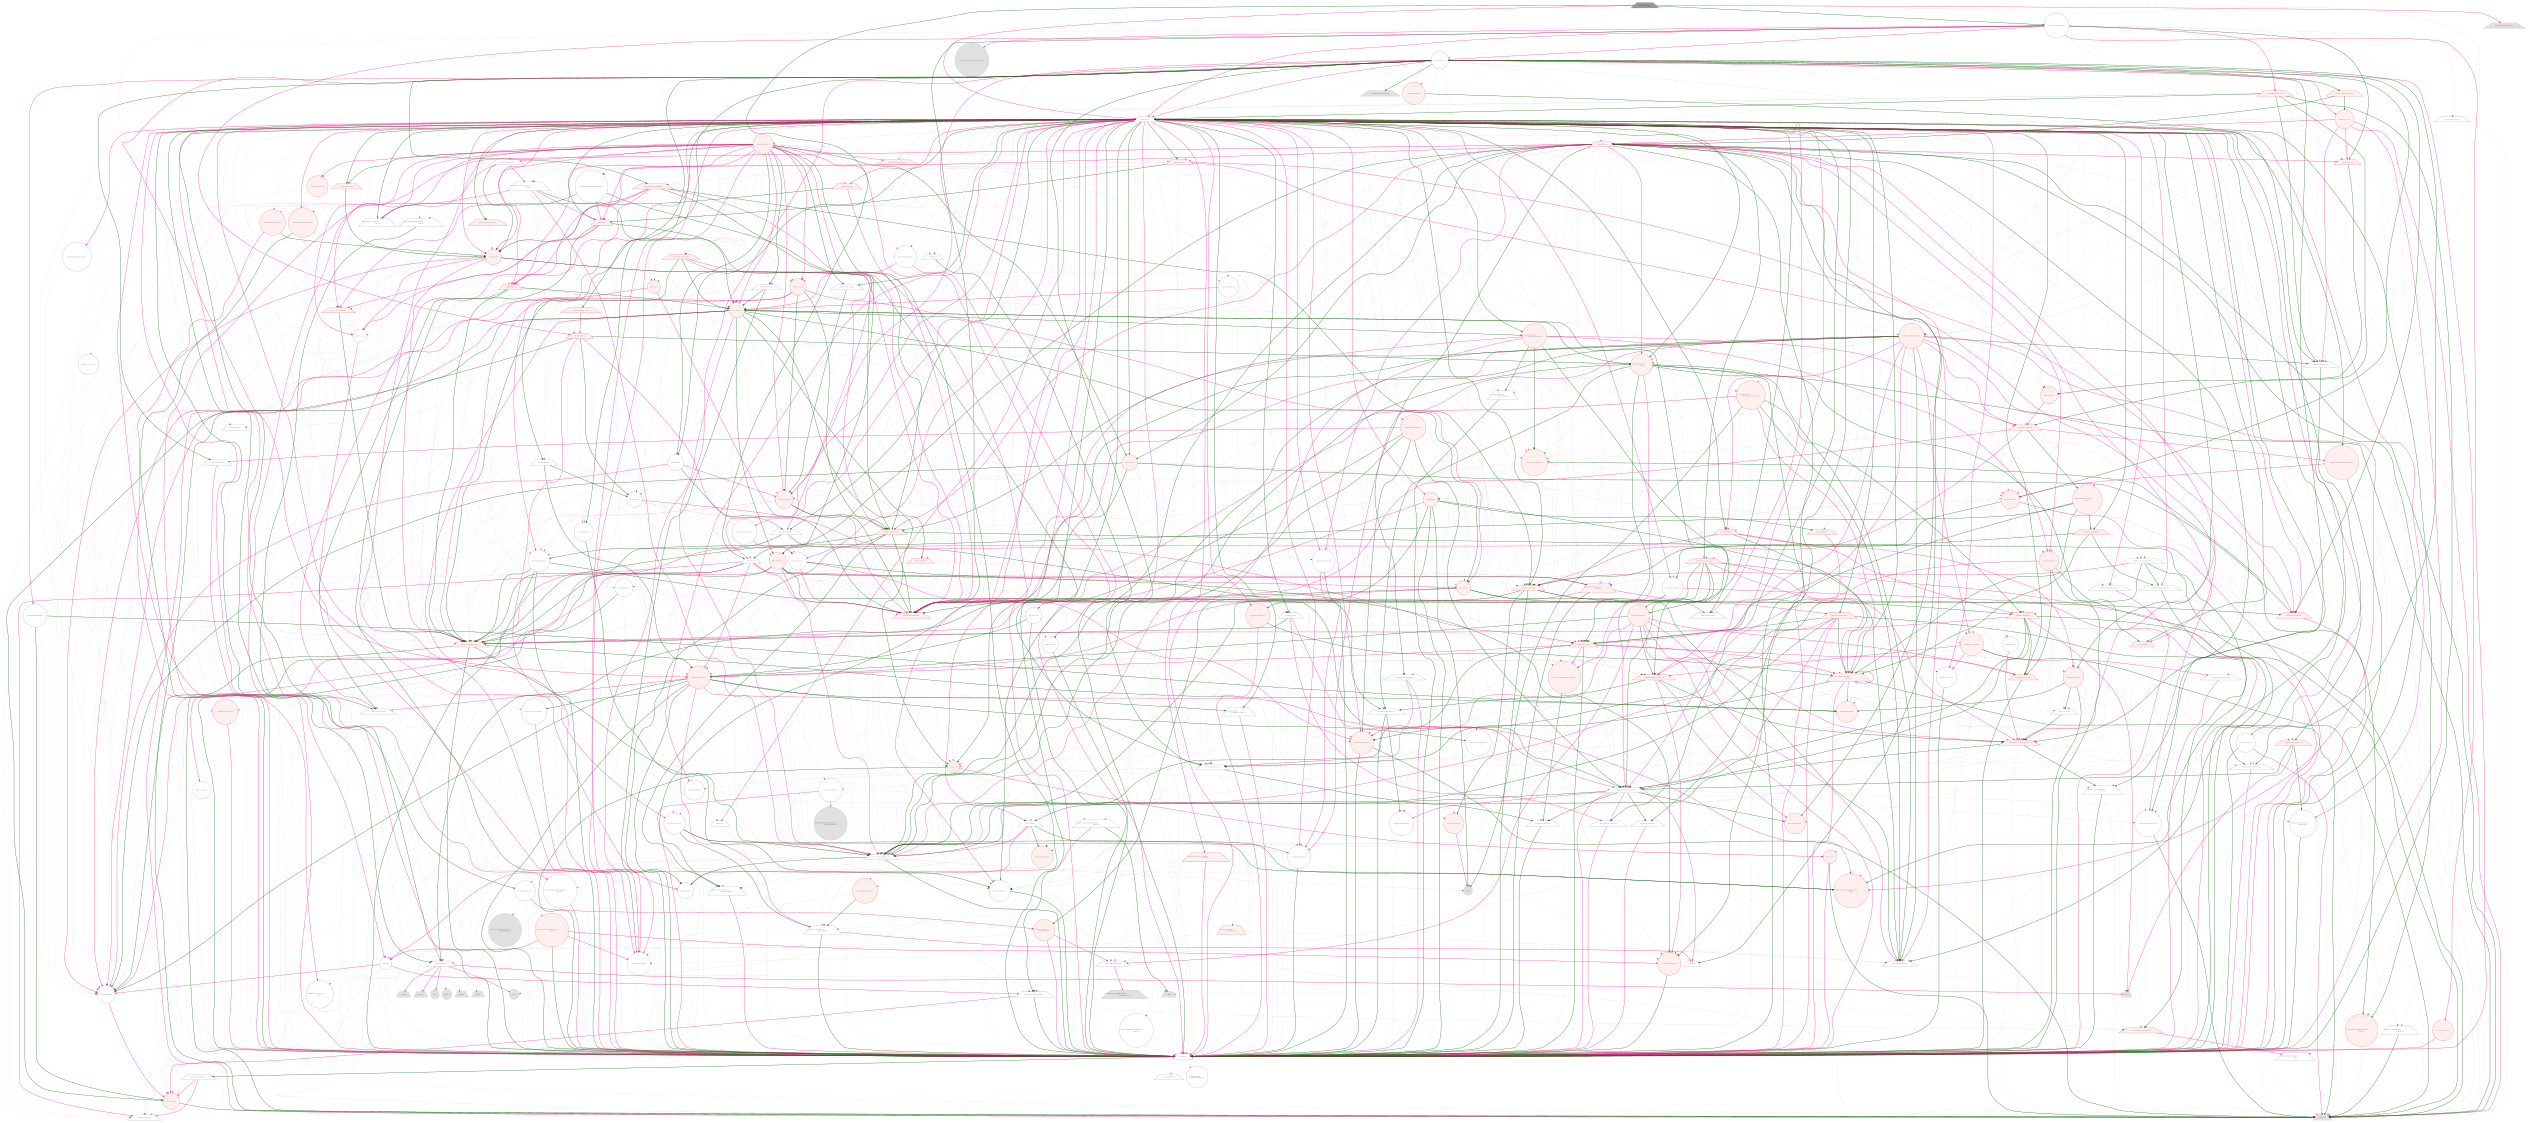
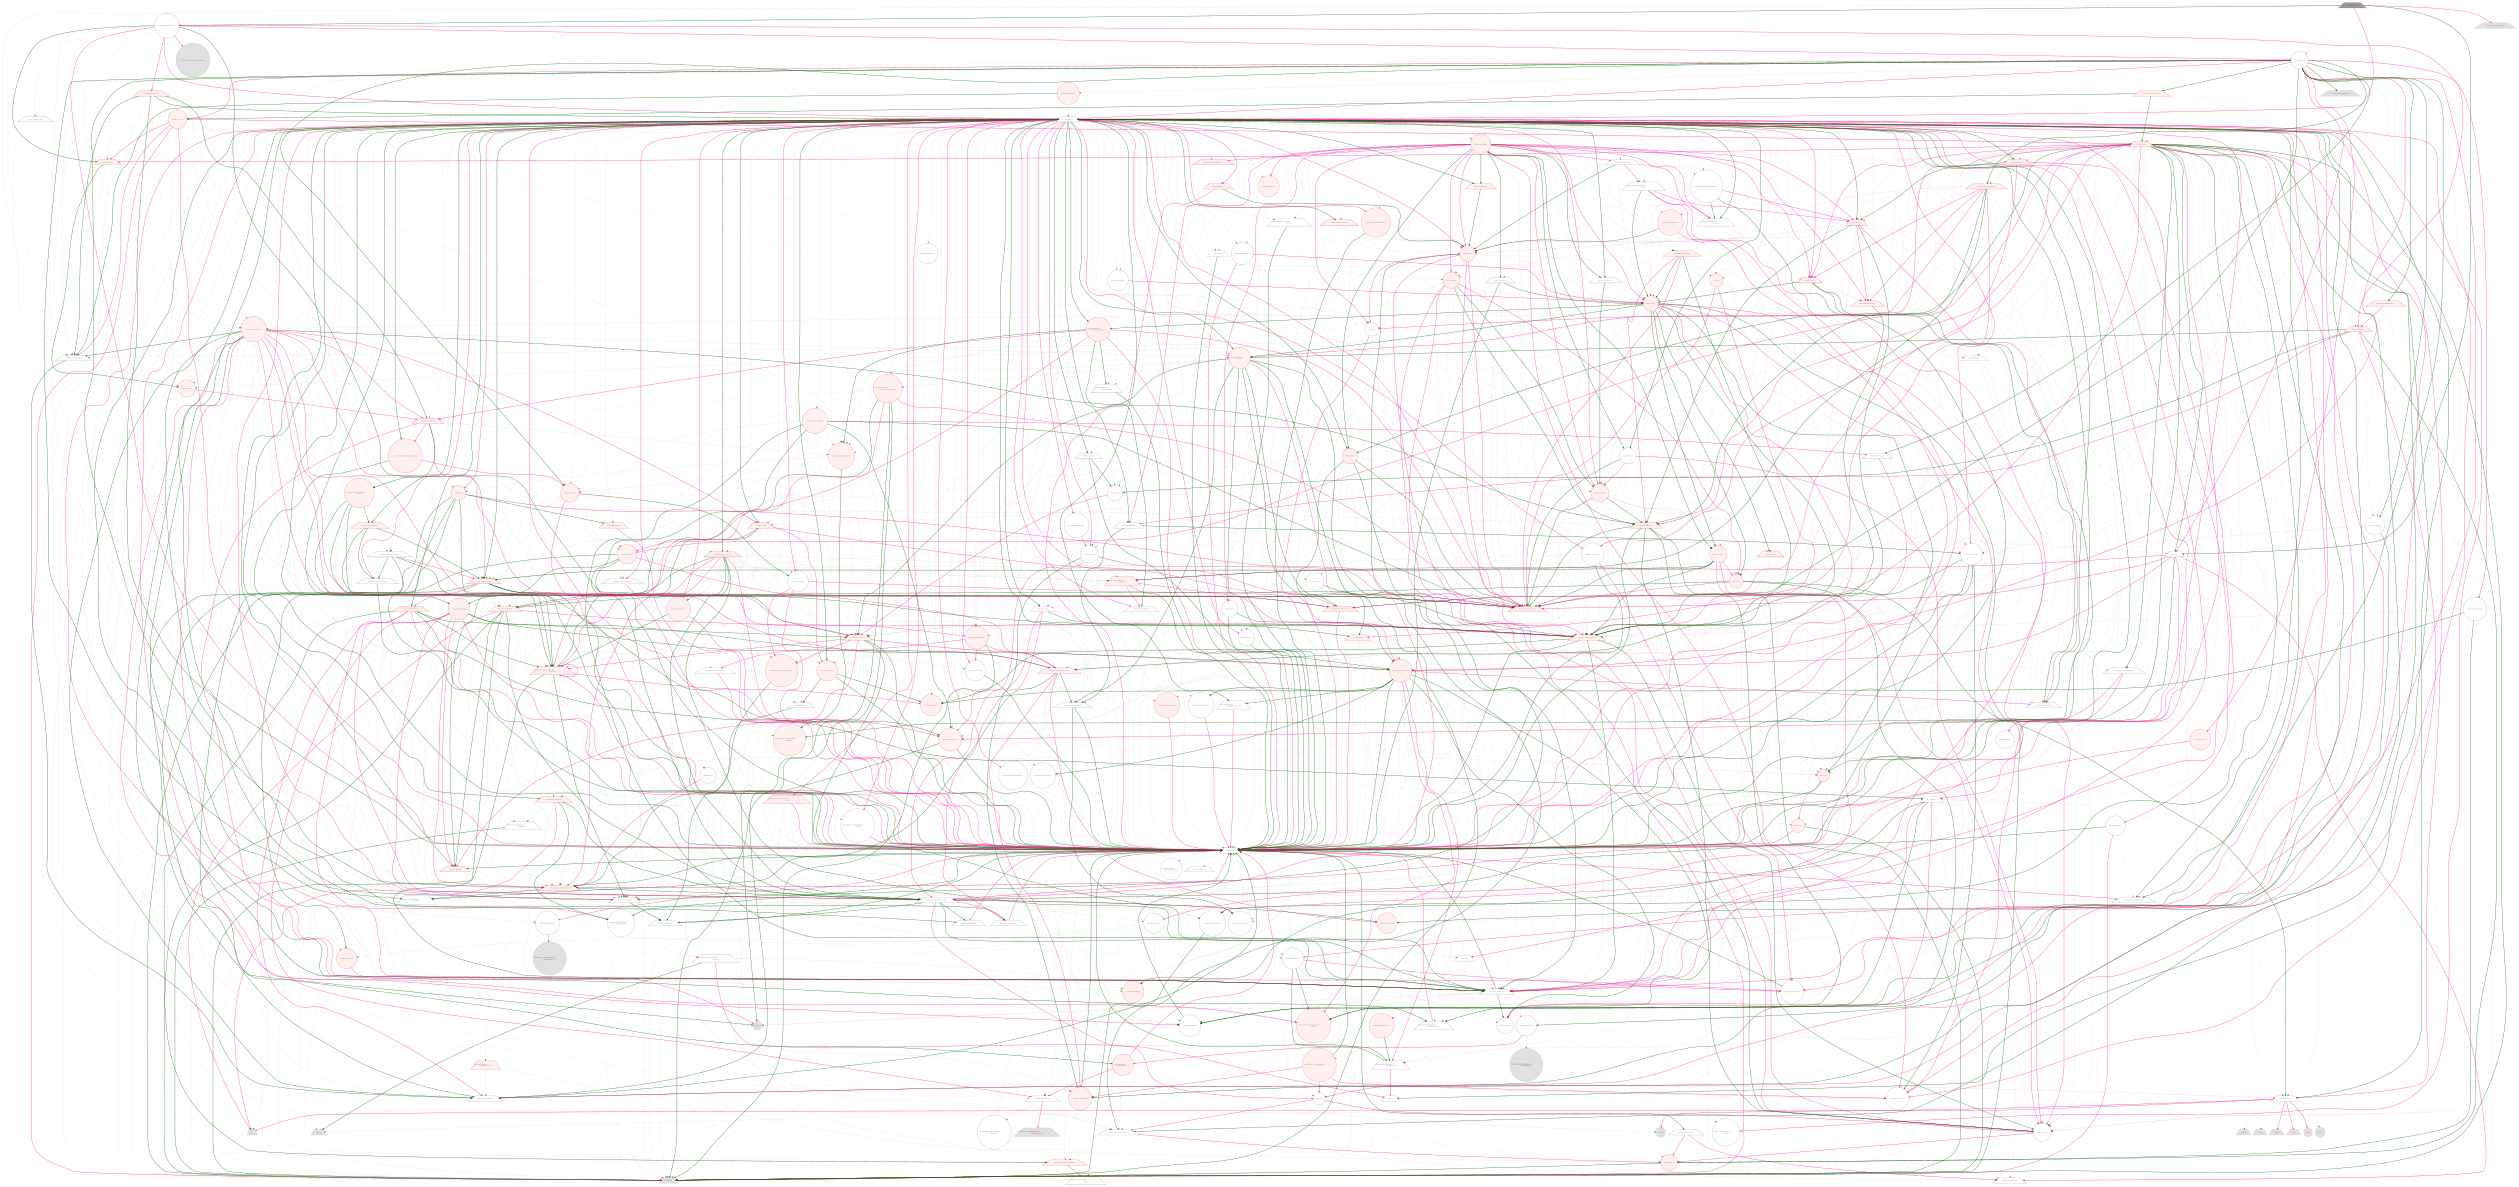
edge "Templates/Invoke.h" -> "CoreTypes.h": reversed
